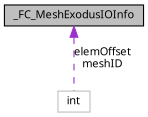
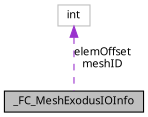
edge "int" -> "_FC_MeshExodusIOInfo": reversed
